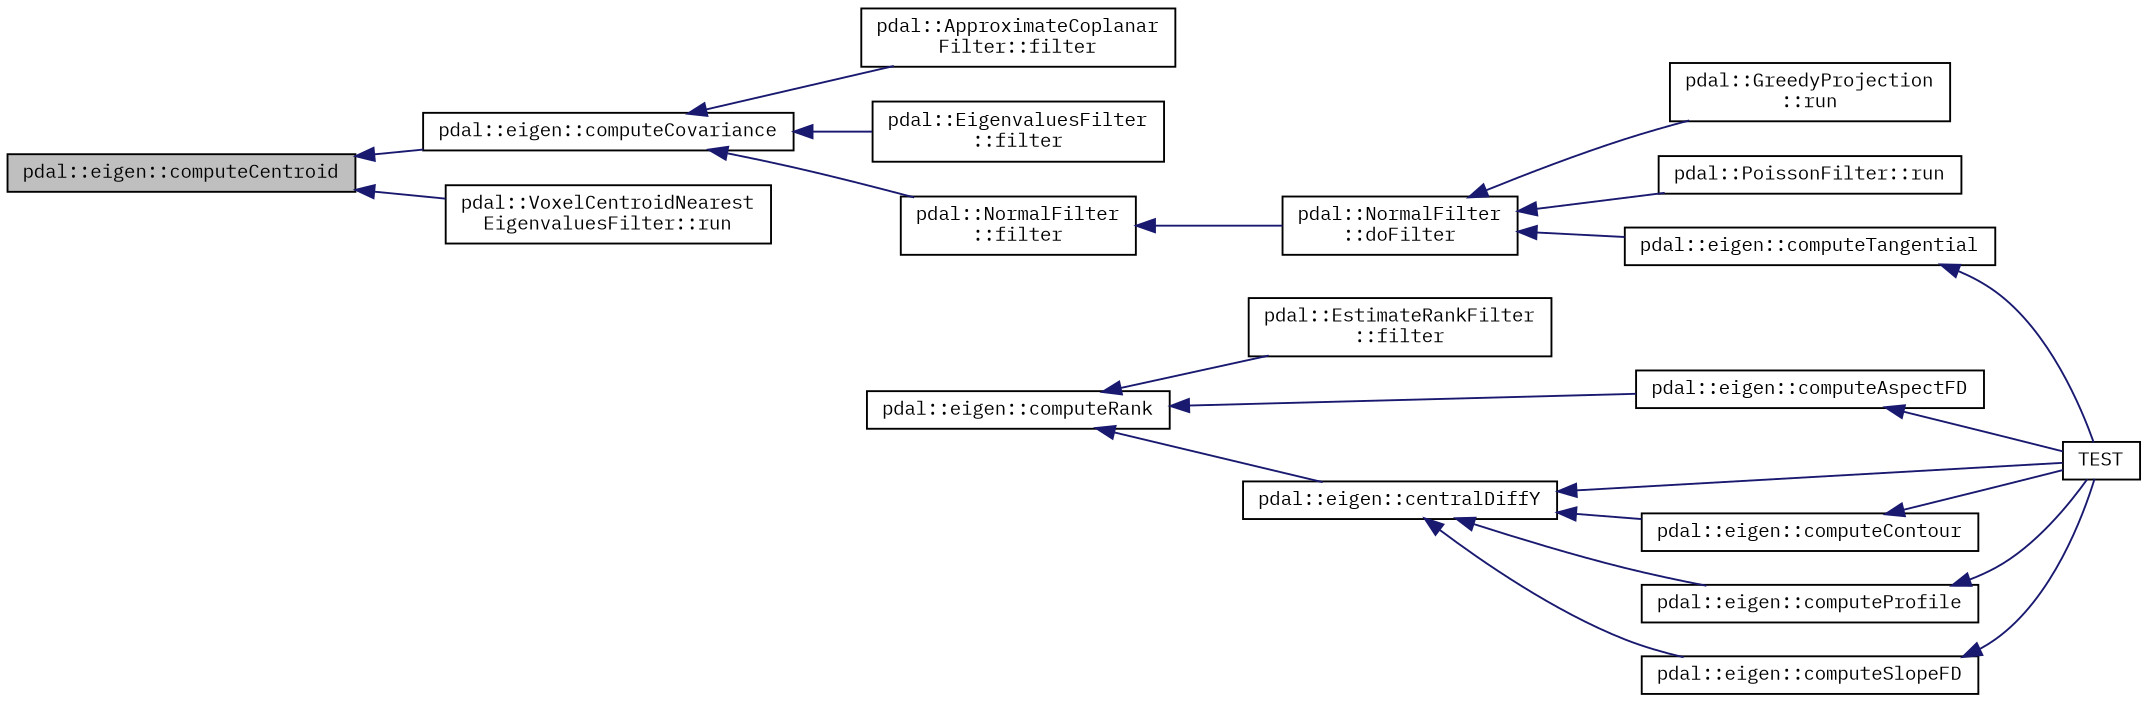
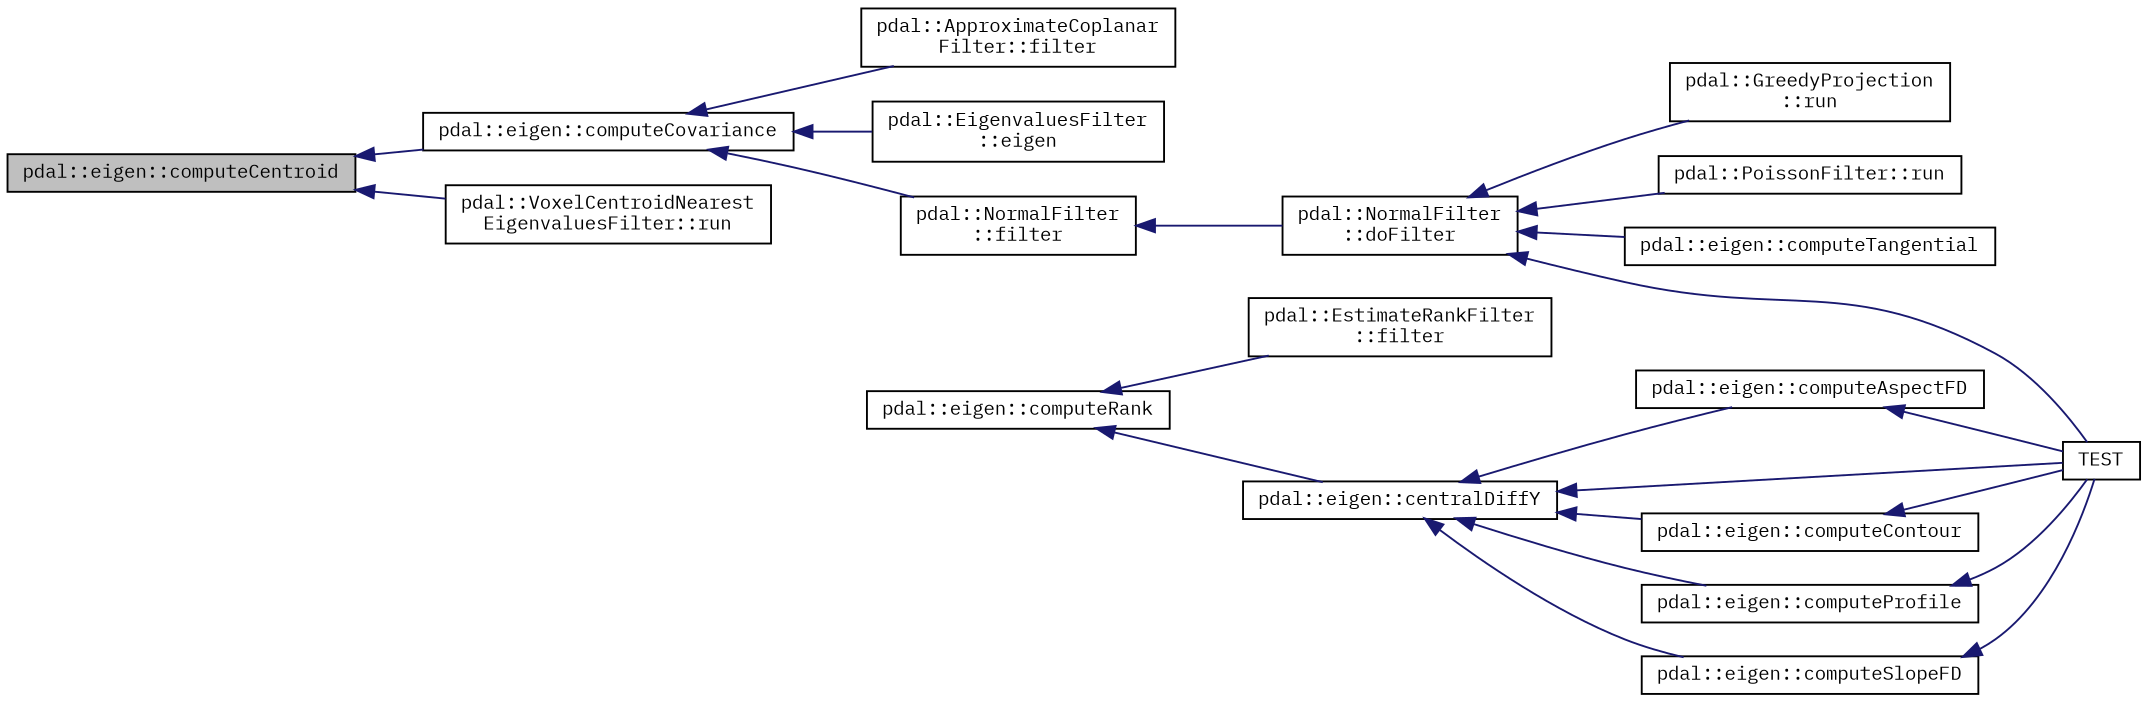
node "pdal::EigenvaluesFilter ::filter": label "pdal::EigenvaluesFilter ::filter" -> "pdal::EigenvaluesFilter ::eigen"
edge "TEST" -> "pdal::eigen::computeTangential": now "TEST" -> "pdal::NormalFilter ::doFilter"
edge "pdal::eigen::computeAspectFD" -> "pdal::eigen::computeRank": now "pdal::eigen::computeAspectFD" -> "pdal::eigen::centralDiffY"
